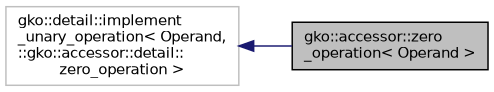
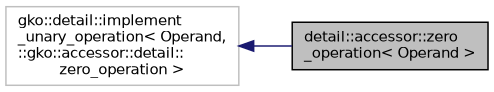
node "gko::accessor::zero _operation< Operand >": label "gko::accessor::zero _operation< Operand >" -> "detail::accessor::zero _operation< Operand >"
